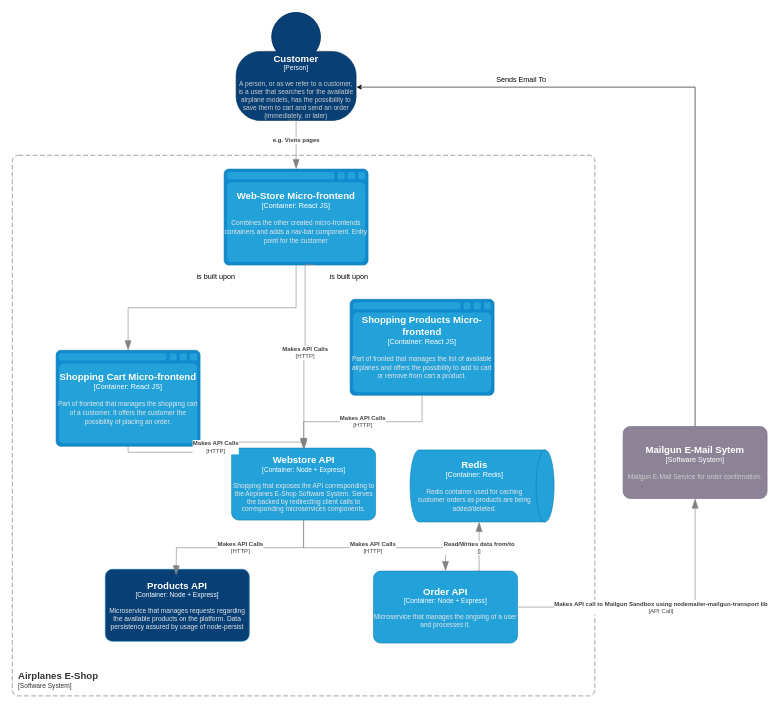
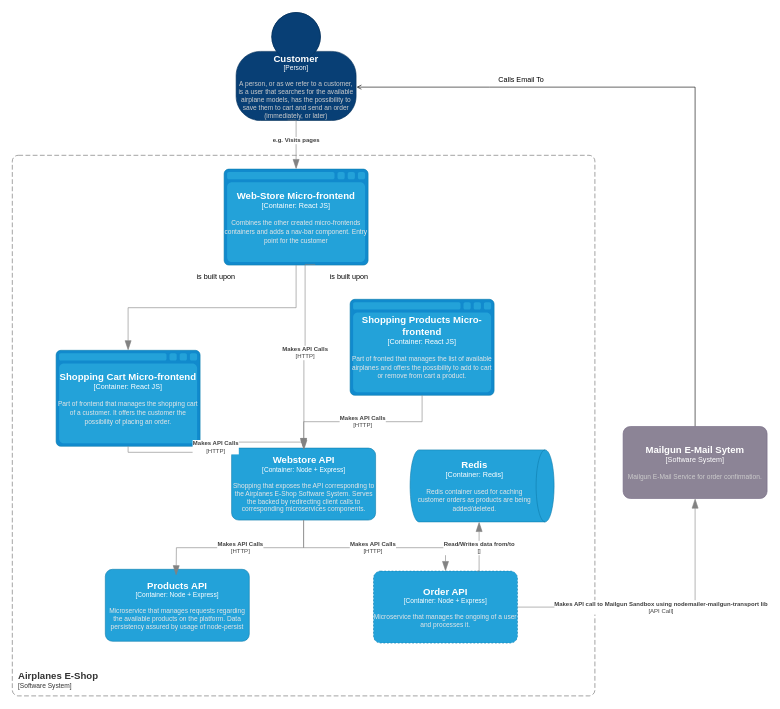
node "Sends Email To": label "Sends Email To" -> "Calls Email To"
edge "Mailgun E-Mail Sytem [Software System] Mailgun E-Mail Service for order confirmation." -> "Customer [Person] A person, or as we refer to a customer, is a user that searches for the available airplane models, has the possibility to save them to cart and send an order (immediately, or later)": arrowhead classic -> open
node "Products API [Container: Node + Express] Microservice that manages requests regarding the available products on the platform. Data persistency assured by usage of node-persist": fillcolor #083f75 -> #23a2d9
node "Order API [Container: Node + Express] Microservice that manages the ongoing of a user and processes it.": style solid -> dashed
